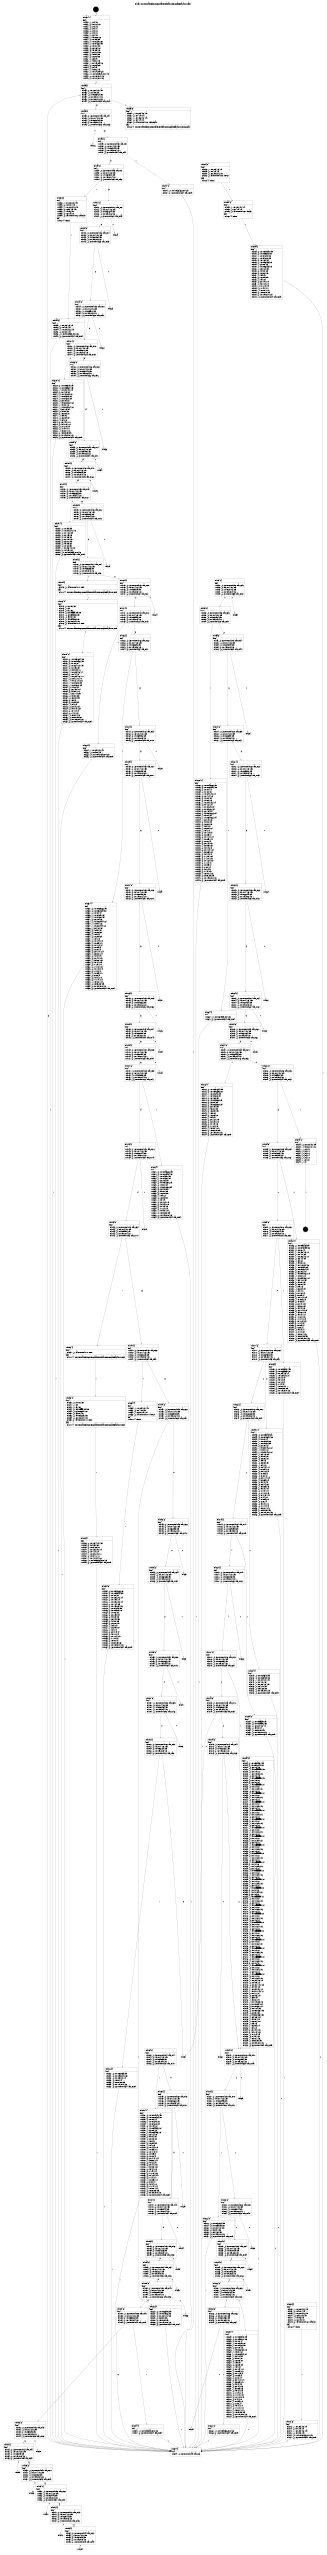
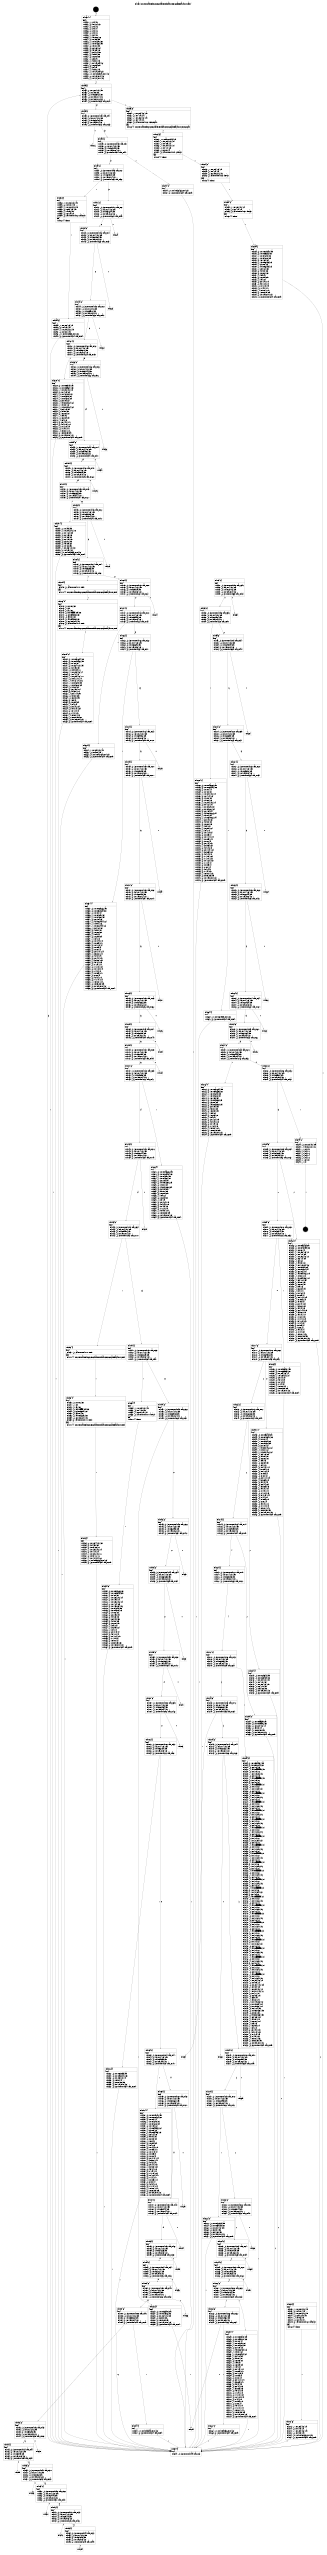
node "0x402c73 [35]": added
node "0x40365c": removed
edge "0x402187 [28]" -> "0x4021db [28]": now "0x402187 [28]" -> "0x4022fa [542]"
edge "0x401e23 [28]" -> "0x402f3f": now "0x401e23 [28]" -> "0x401e3f [28]"
edge "0x4026d2 [30]" -> "0x403b19 [5]": now "0x4026d2 [30]" -> "0x40229f"
